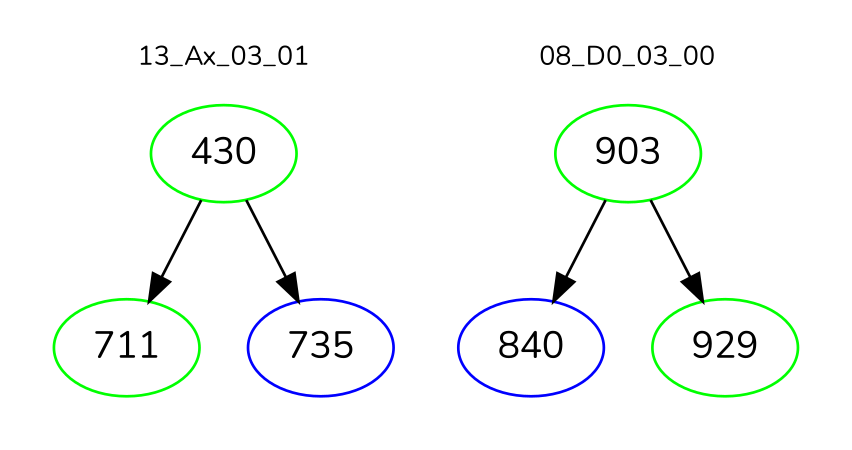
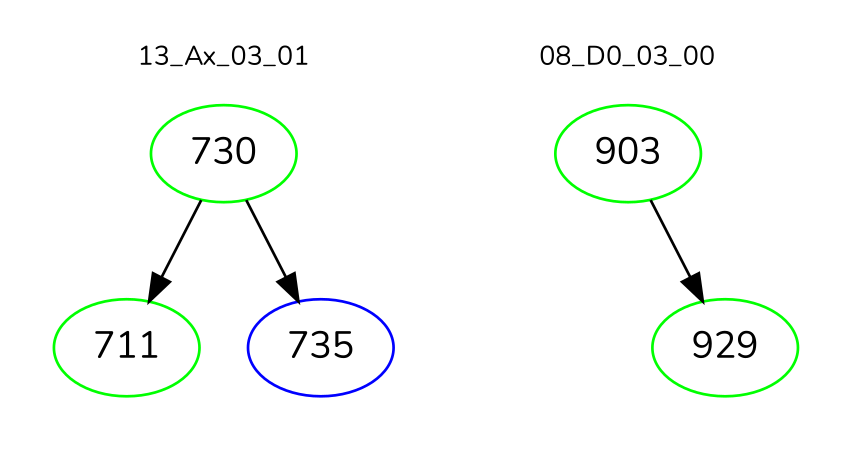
node "430": label "430" -> "730"
node "840": removed
